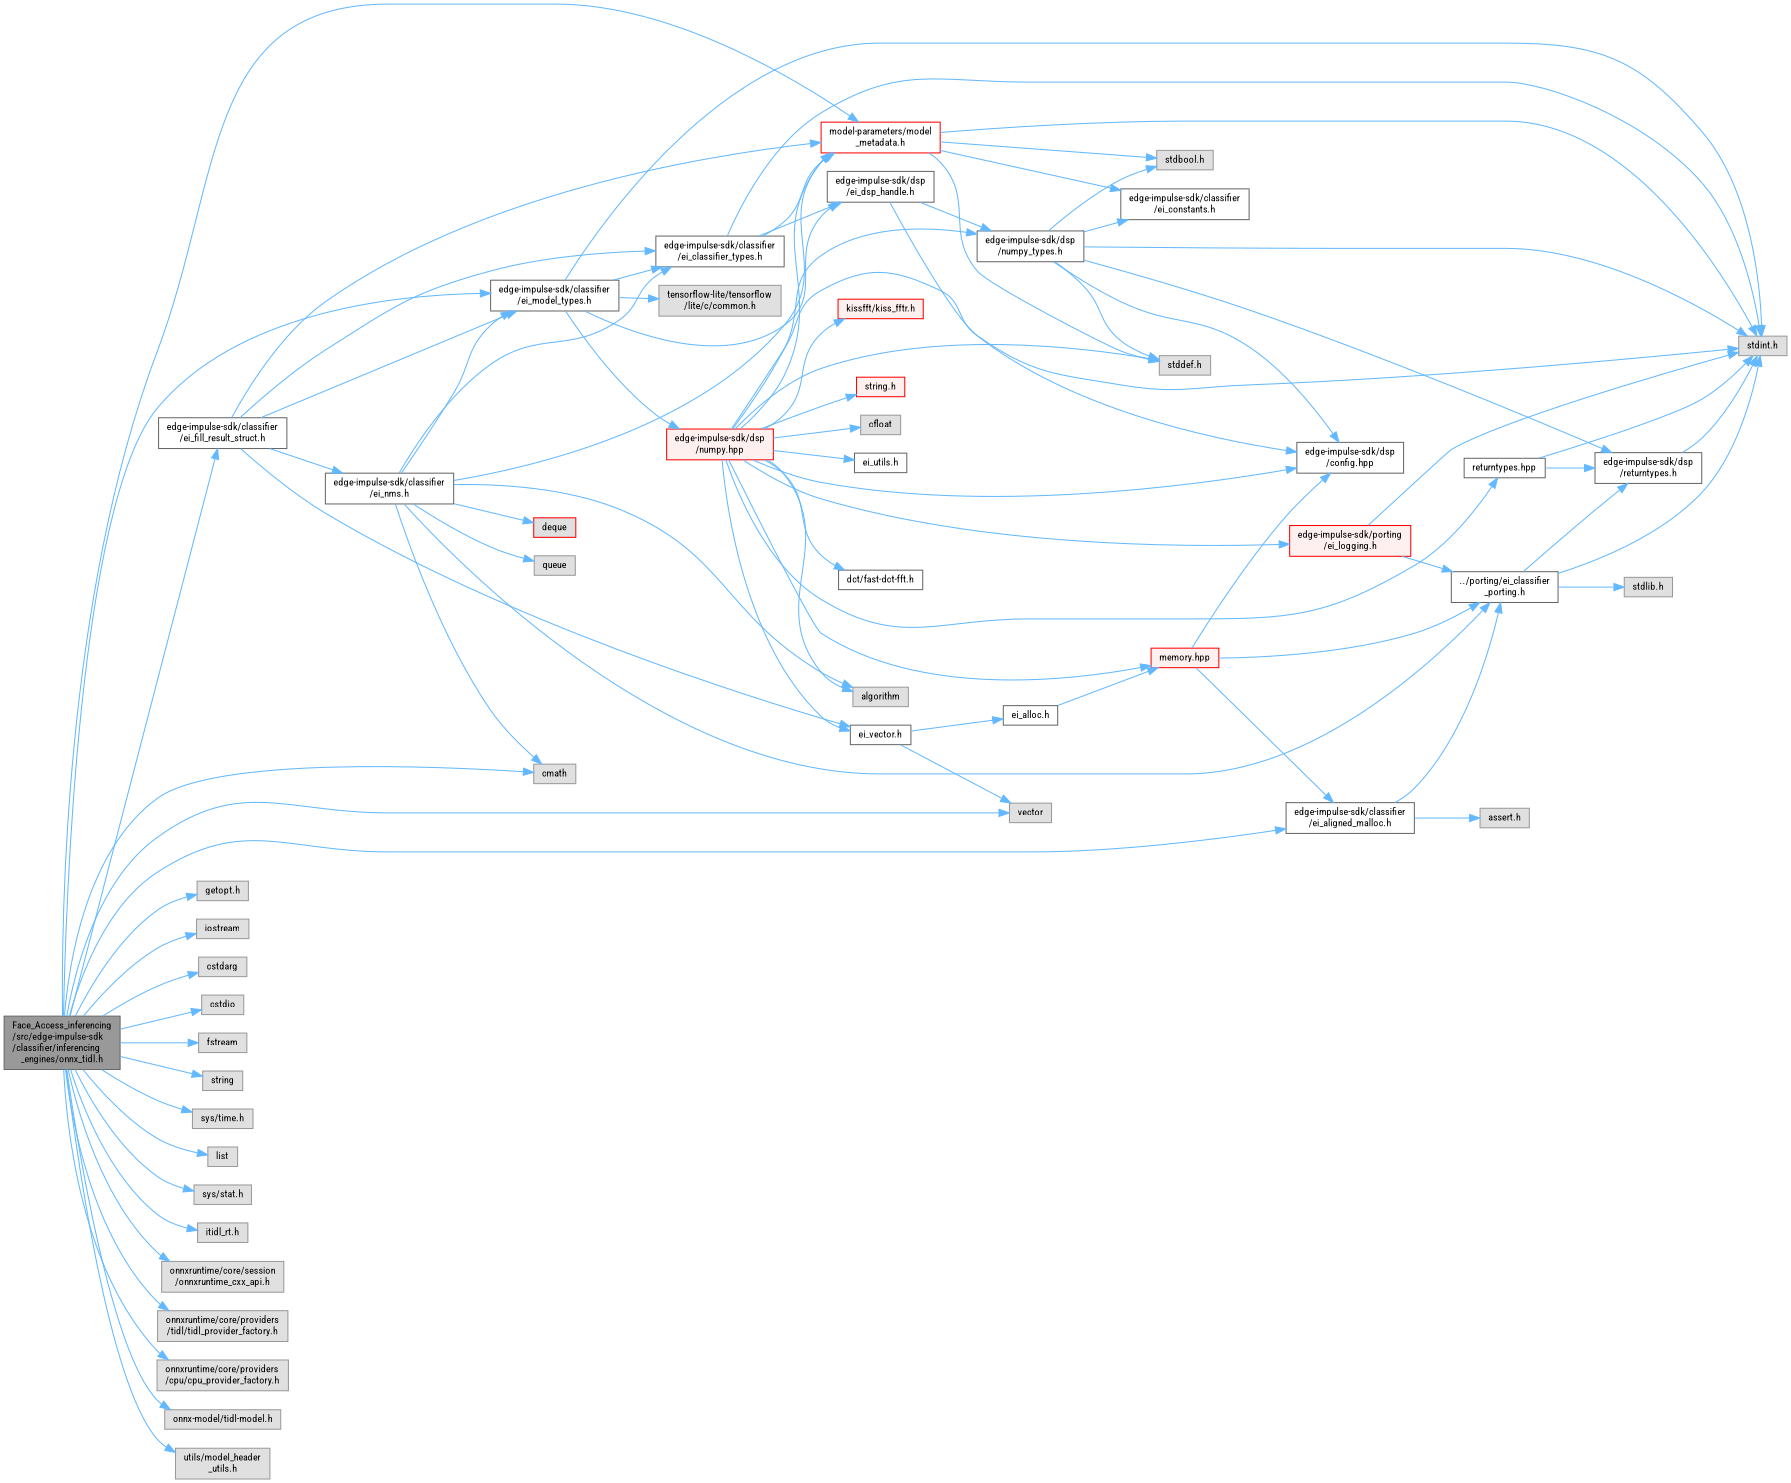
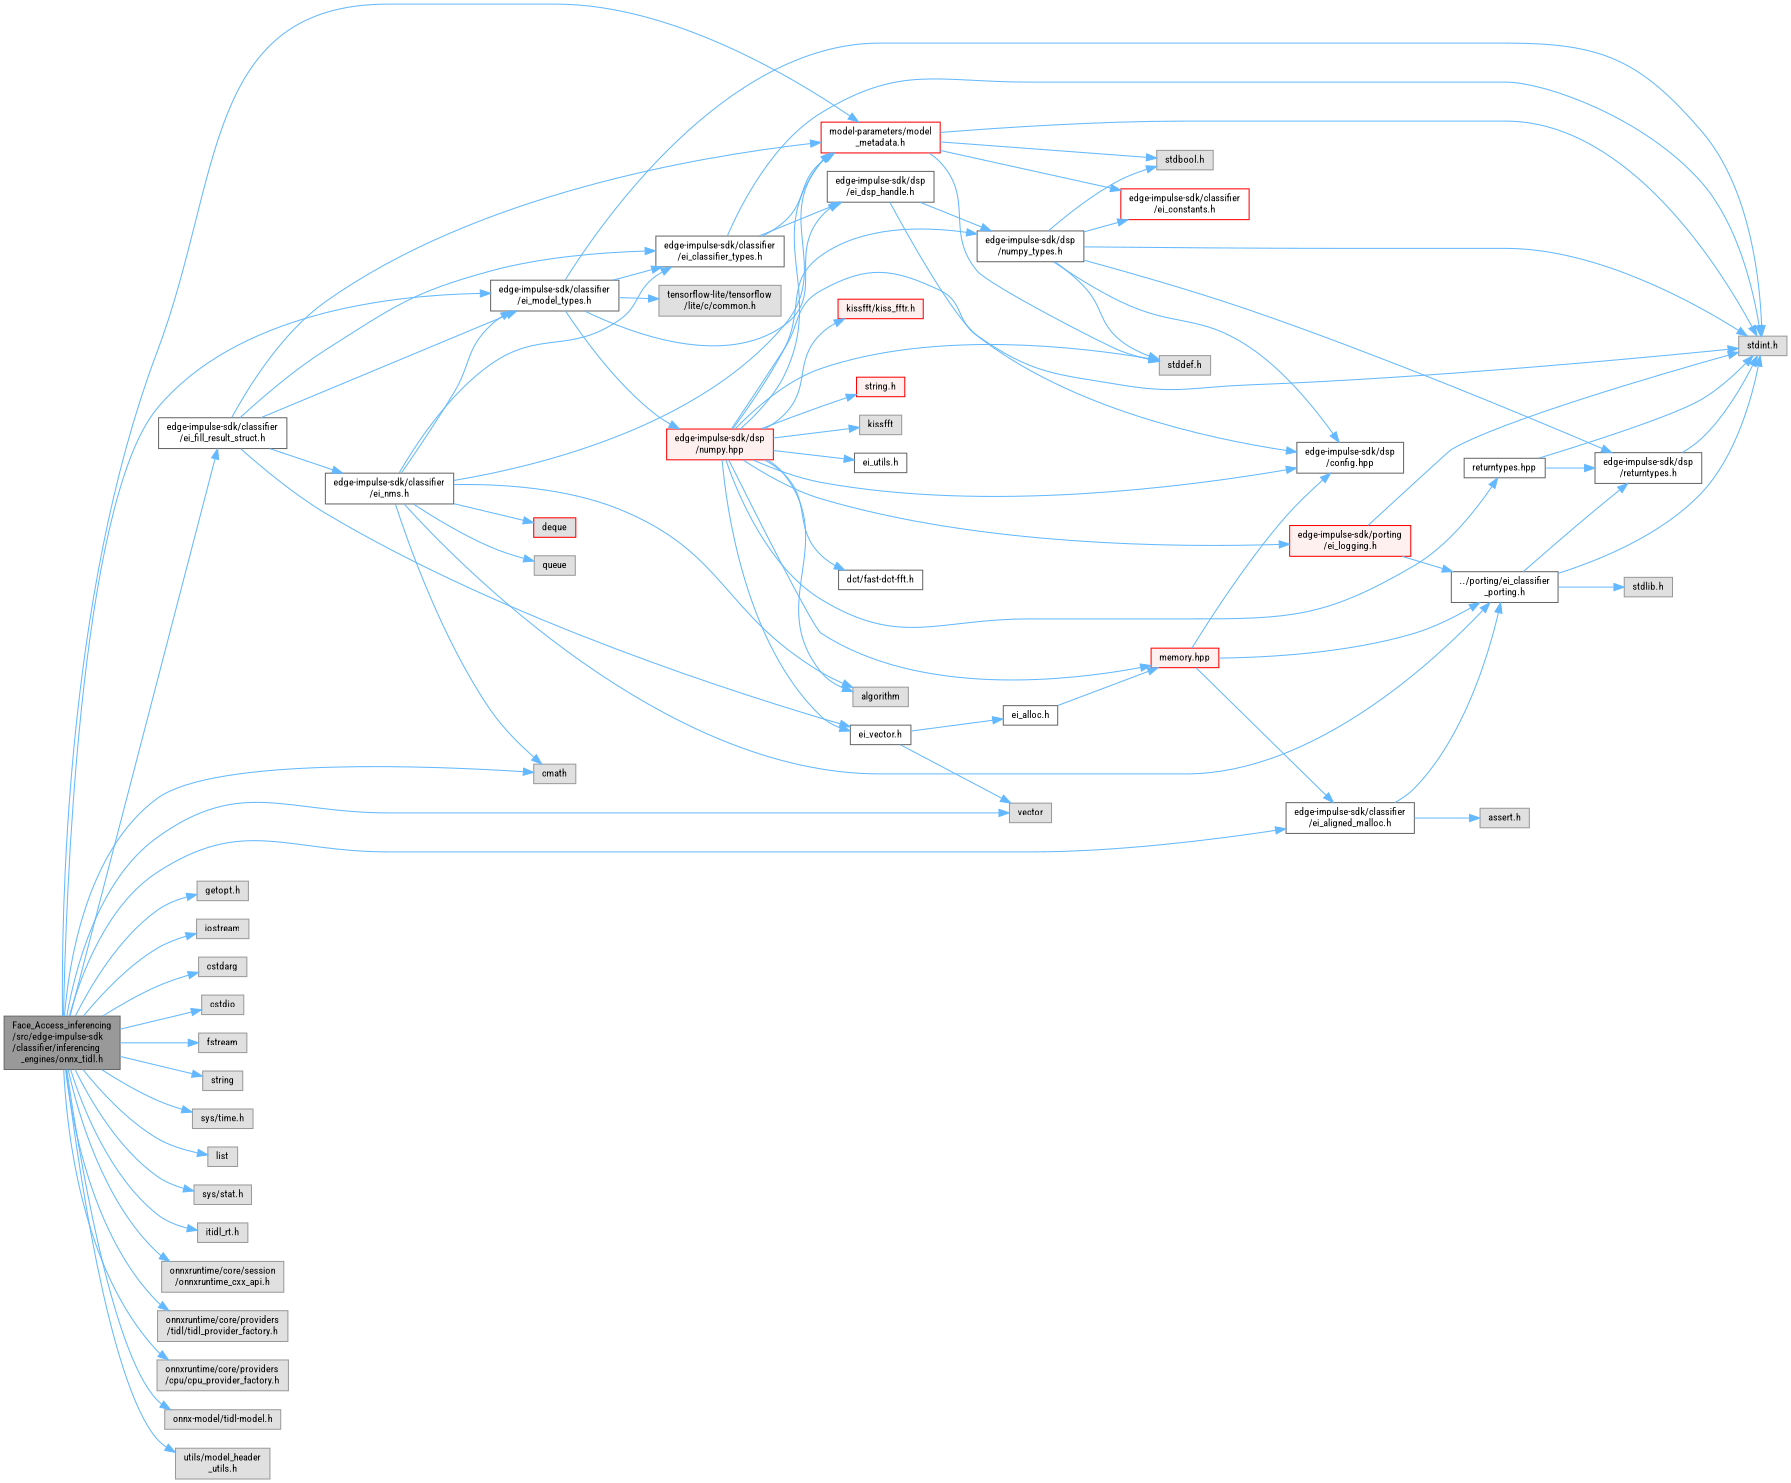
node "edge-impulse-sdk/classifier /ei_constants.h": color grey40 -> red
node "cfloat": label "cfloat" -> "kissfft"
